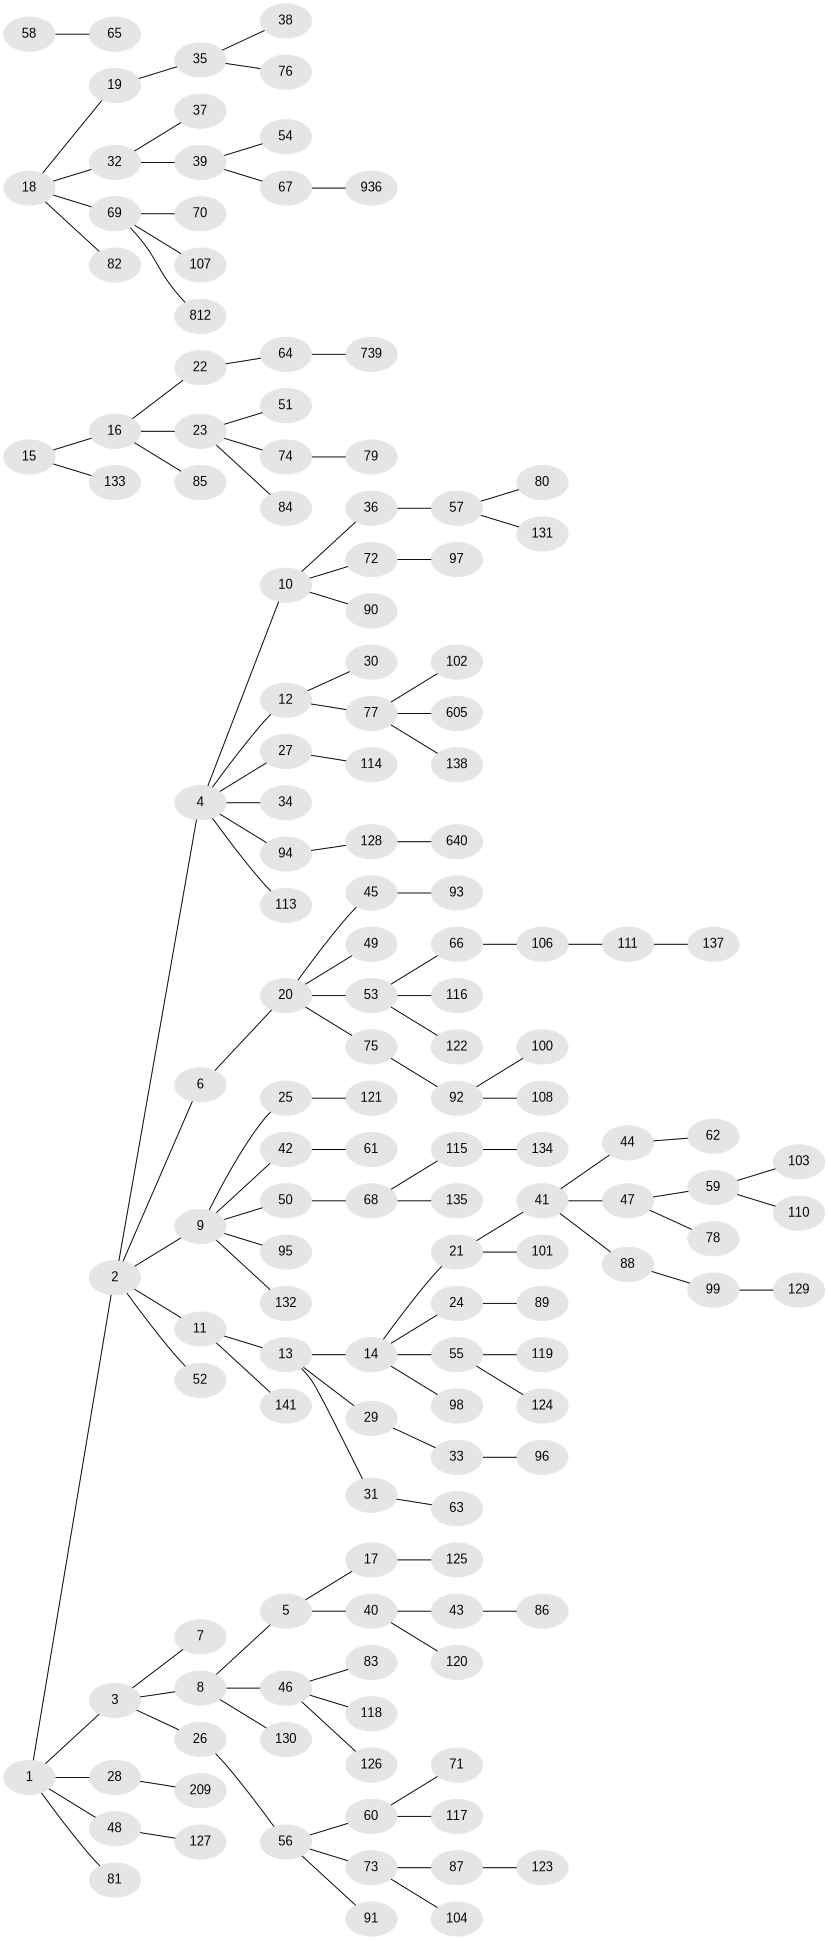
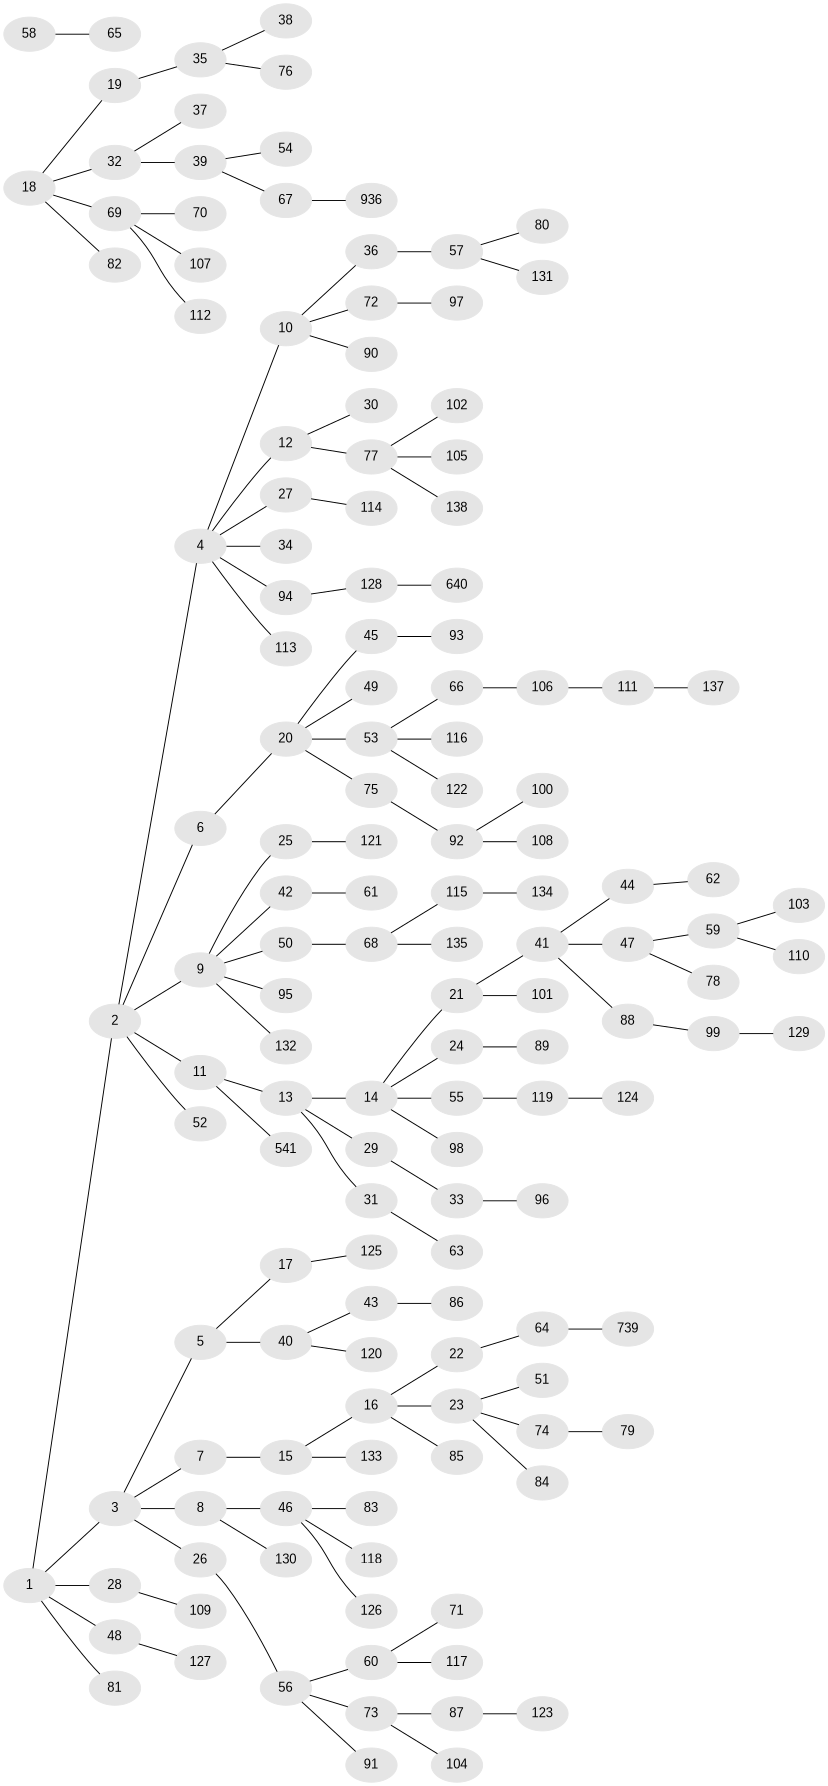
node "812": label "812" -> "112"
node "605": label "605" -> "105"
edge "55" -- "124": now "119" -- "124"
node "141": label "141" -> "541"
edge "7" -- "15": added
edge "5" -- "8": now "5" -- "3"
node "209": label "209" -> "109"
